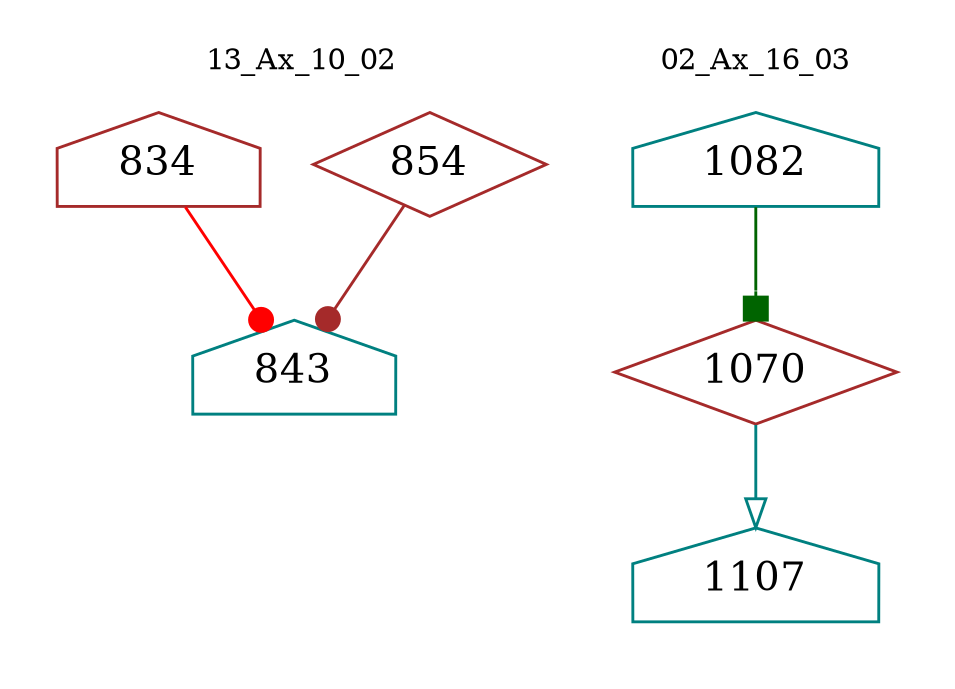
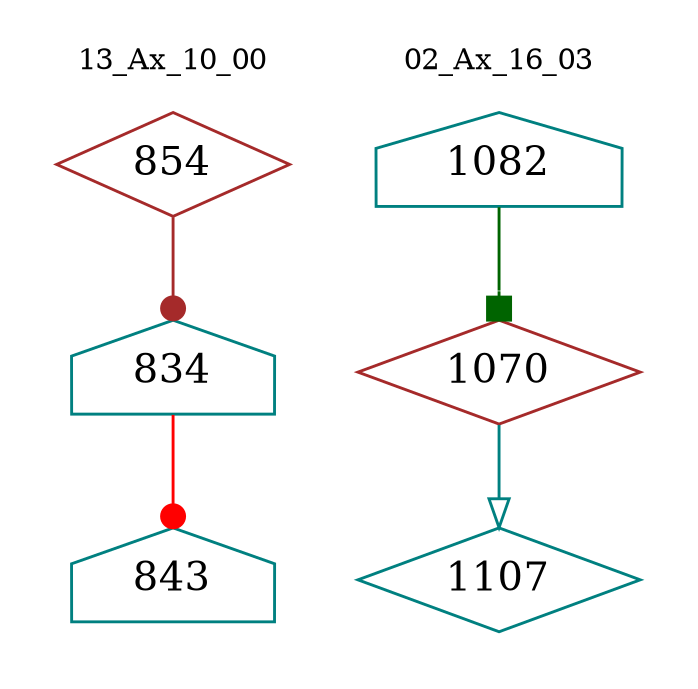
cluster "13_Ax_10_02": label "13_Ax_10_02" -> "13_Ax_10_00"
node "834": color brown -> teal
edge "854" -> "843": now "854" -> "834"
node "1107": shape house -> diamond
